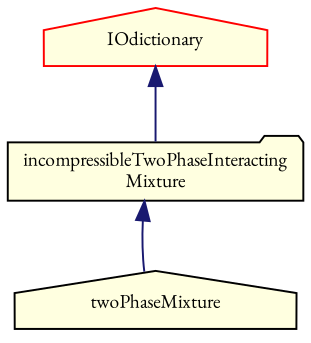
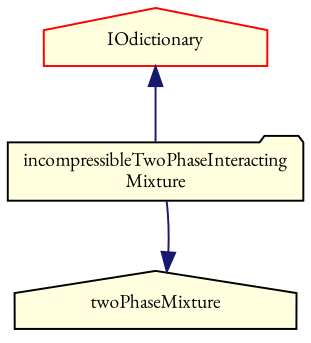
edge "twoPhaseMixture" -> "incompressibleTwoPhaseInteracting Mixture": reversed
